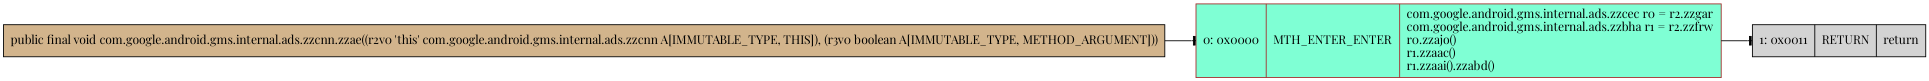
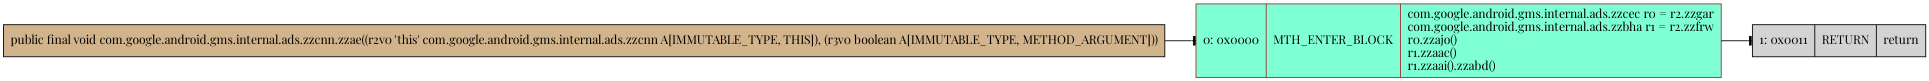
node "0: 0x0000": text "MTH_ENTER_ENTER" -> "MTH_ENTER_BLOCK"
